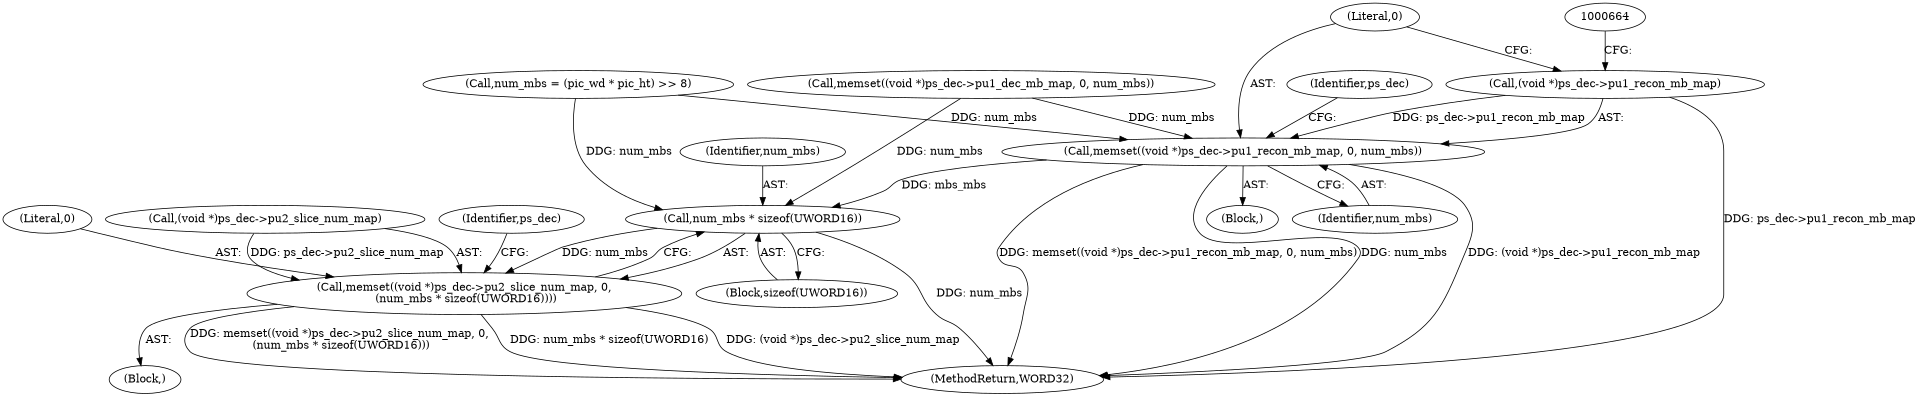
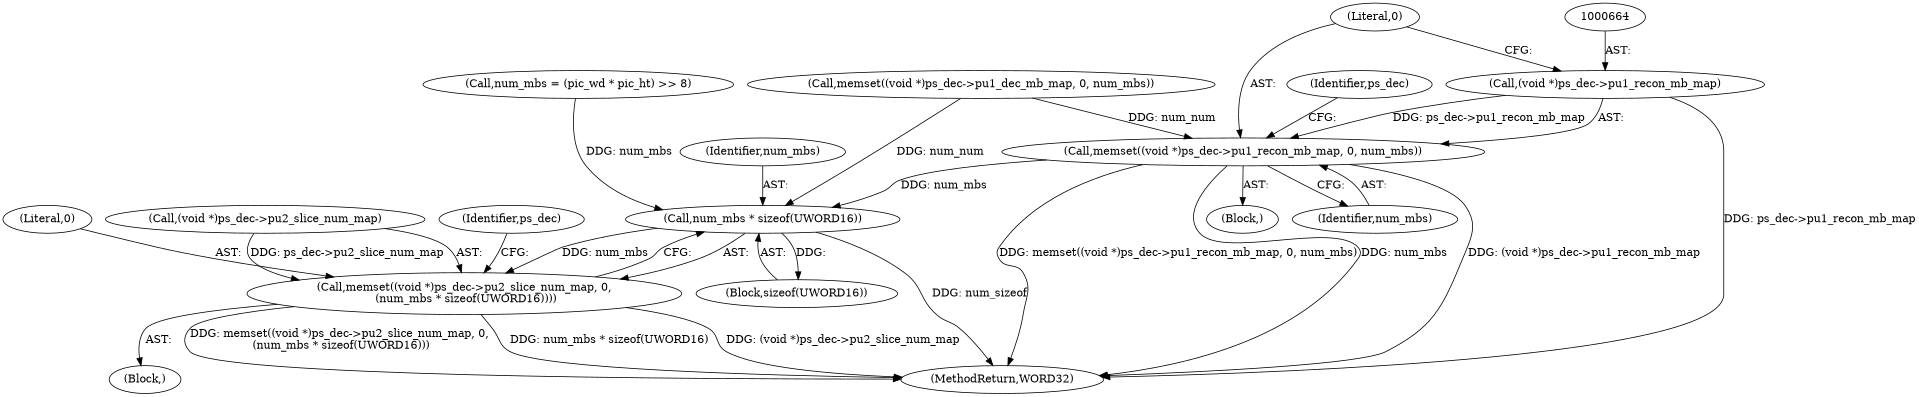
edge "1000664" -> "(Call,(void *)ps_dec->pu1_recon_mb_map)": label "CFG: " -> "AST: "
edge "(Call,num_mbs = (pic_wd * pic_ht) >> 8)" -> "(Call,memset((void *)ps_dec->pu1_recon_mb_map, 0, num_mbs))": removed, label "DDG: num_mbs"
edge "(Call,memset((void *)ps_dec->pu1_dec_mb_map, 0, num_mbs))" -> "(Call,memset((void *)ps_dec->pu1_recon_mb_map, 0, num_mbs))": label "DDG: num_mbs" -> "DDG: num_num"
edge "(Call,memset((void *)ps_dec->pu1_dec_mb_map, 0, num_mbs))" -> "(Call,num_mbs * sizeof(UWORD16))": label "DDG: num_mbs" -> "DDG: num_num"
edge "(Call,memset((void *)ps_dec->pu1_recon_mb_map, 0, num_mbs))" -> "(Call,num_mbs * sizeof(UWORD16))": label "DDG: mbs_mbs" -> "DDG: num_mbs"
edge "(Call,num_mbs * sizeof(UWORD16))" -> "(Block,sizeof(UWORD16))": label "CFG: " -> "DDG: "
edge "(Call,num_mbs * sizeof(UWORD16))" -> "(MethodReturn,WORD32)": label "DDG: num_mbs" -> "DDG: num_sizeof"
